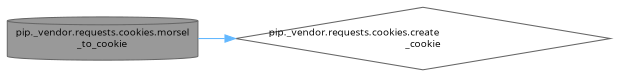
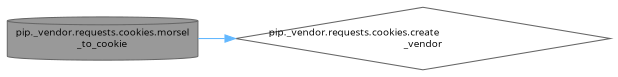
node "pip._vendor.requests.cookies.create _cookie": label "pip._vendor.requests.cookies.create _cookie" -> "pip._vendor.requests.cookies.create _vendor"
